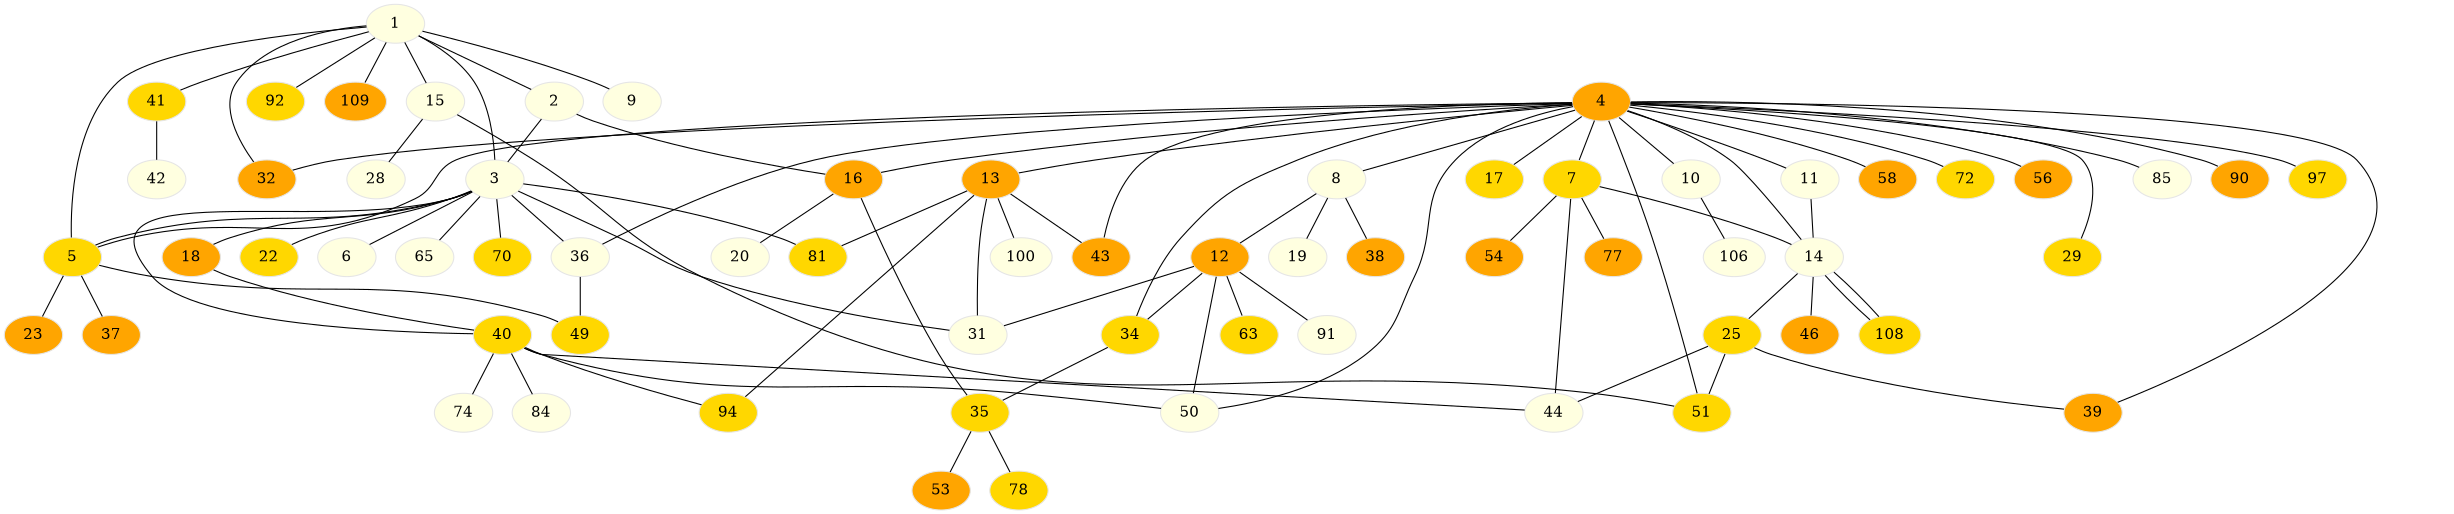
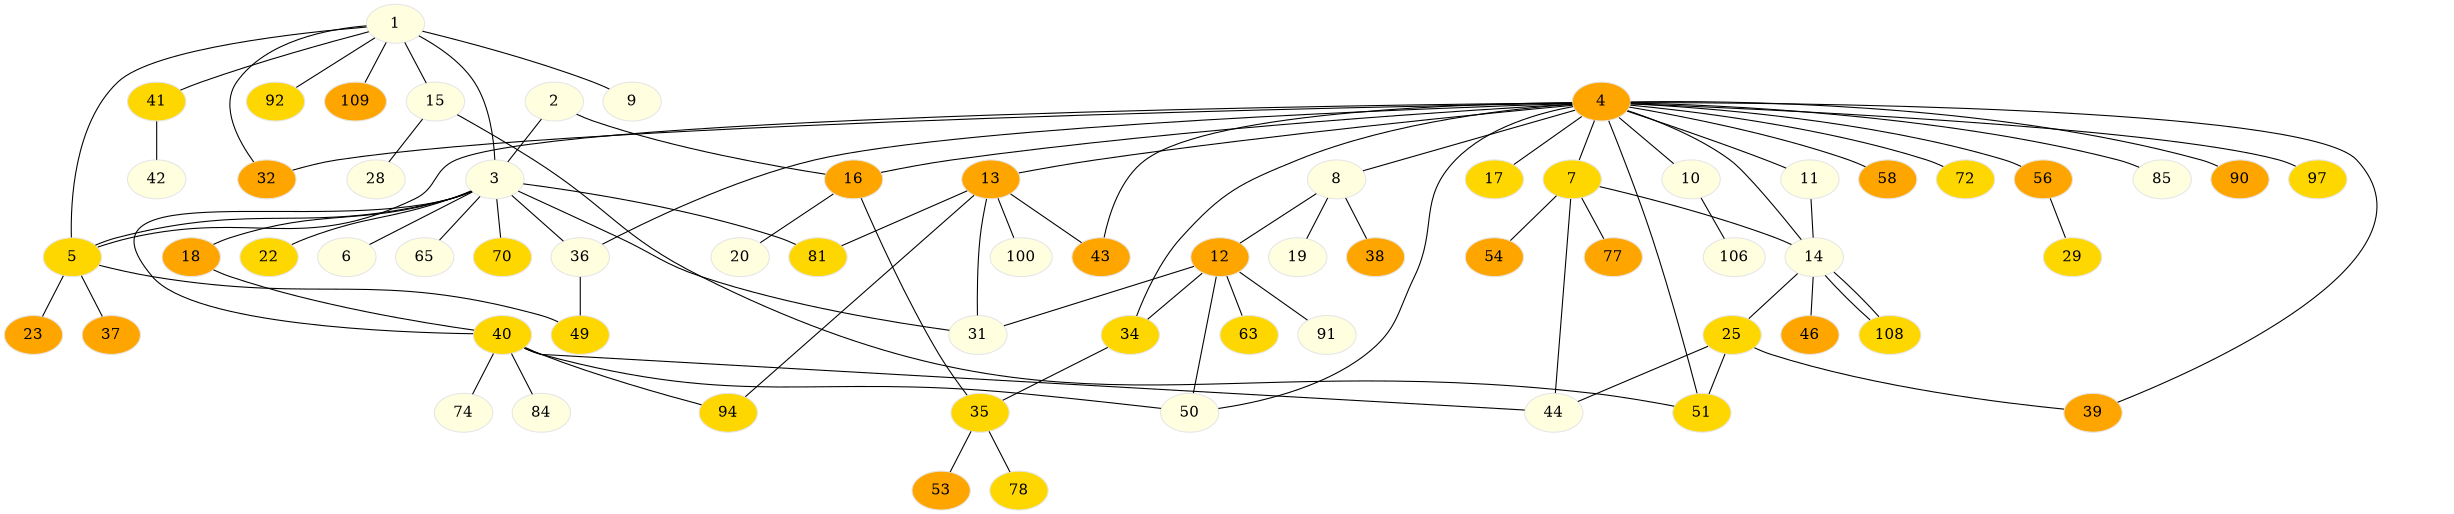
edge "1" -- "2": removed
edge "4" -- "29": now "56" -- "29"
